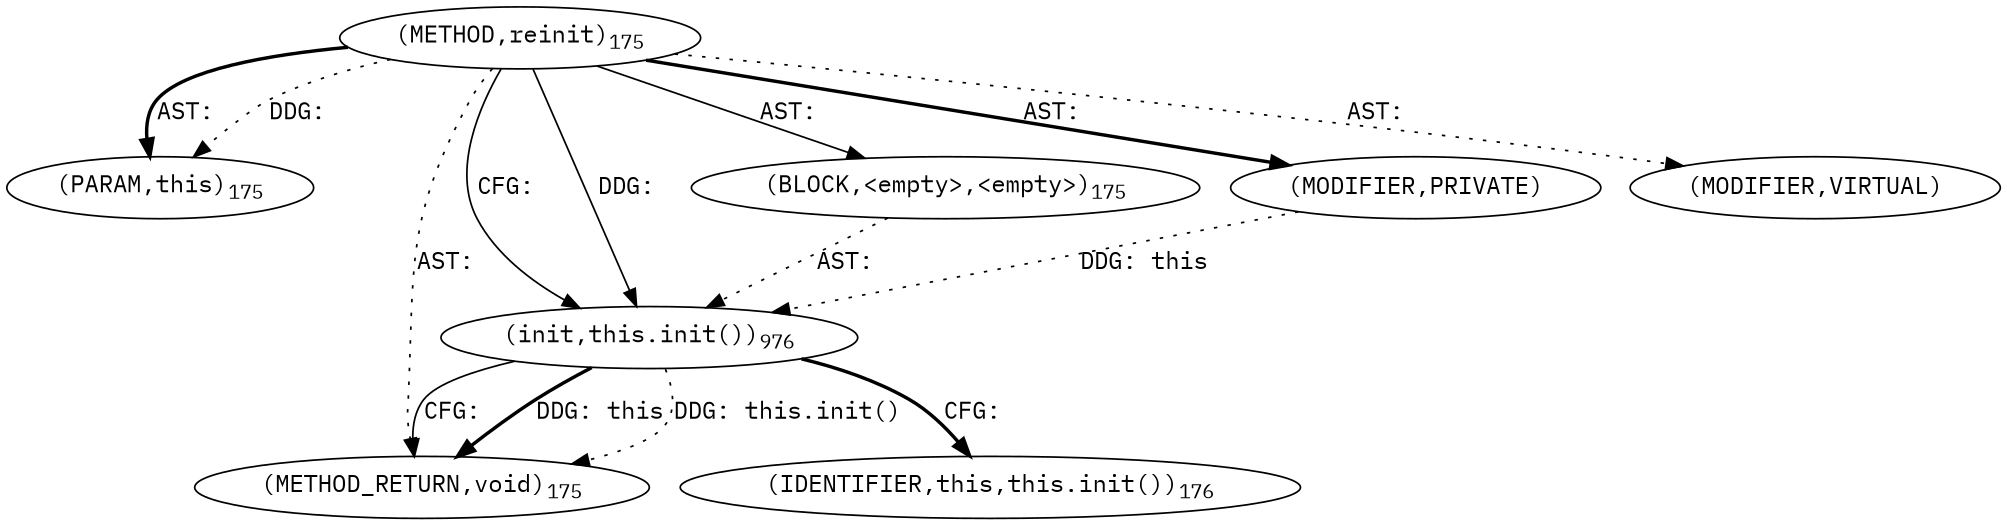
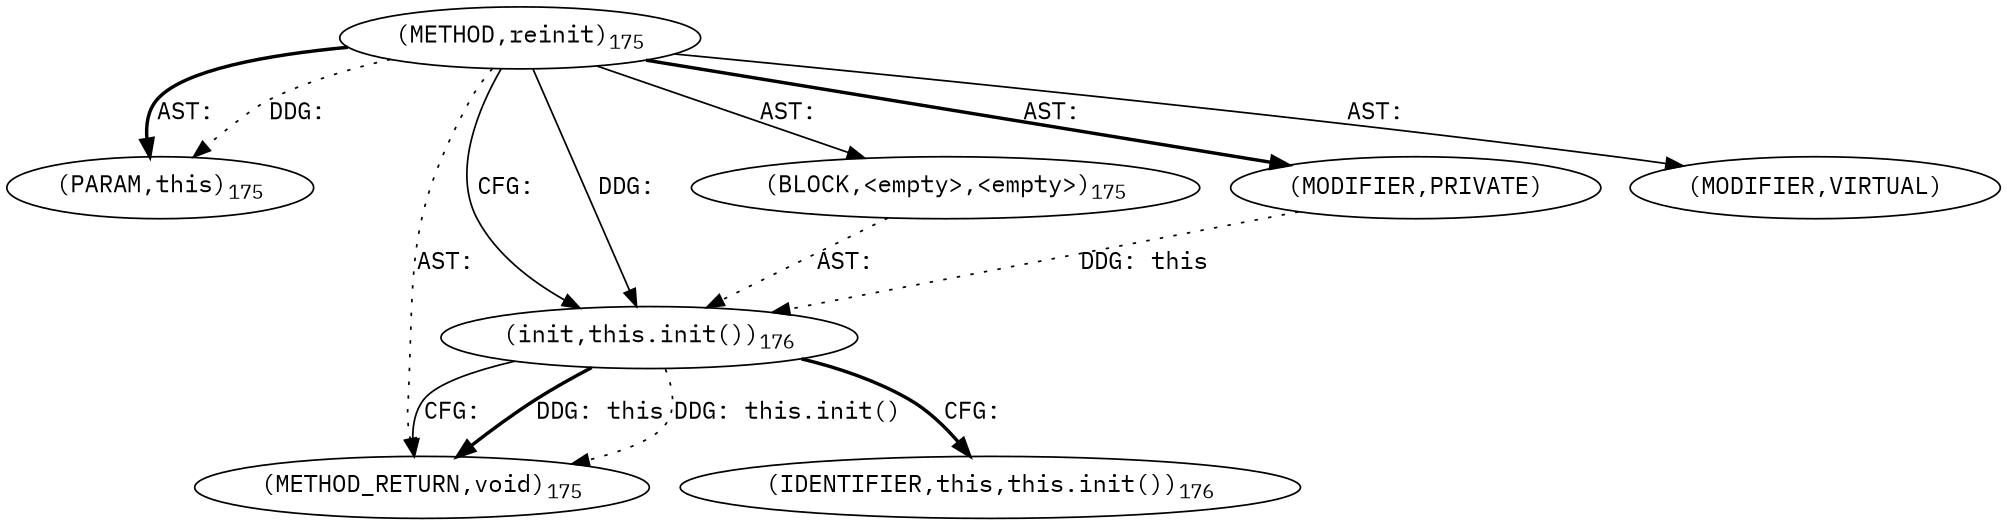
edge "(METHOD,reinit)" -> "(MODIFIER,VIRTUAL)": style dotted -> solid
node "(init,this.init())": text "976" -> "176"
